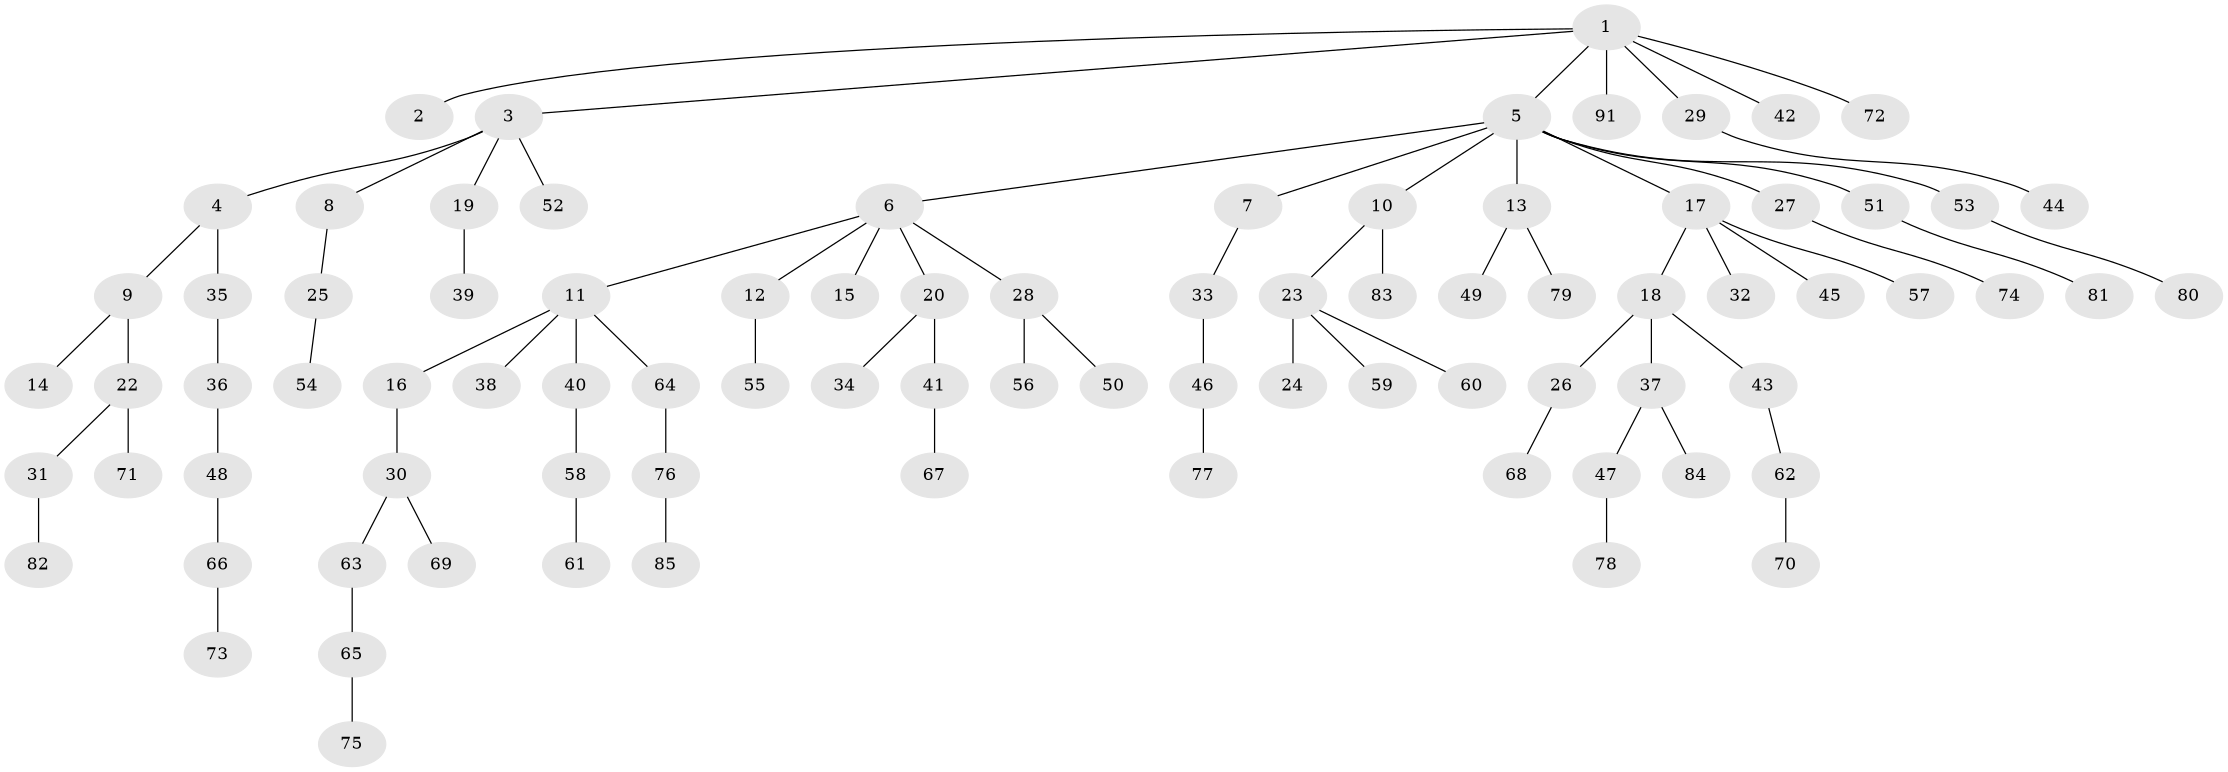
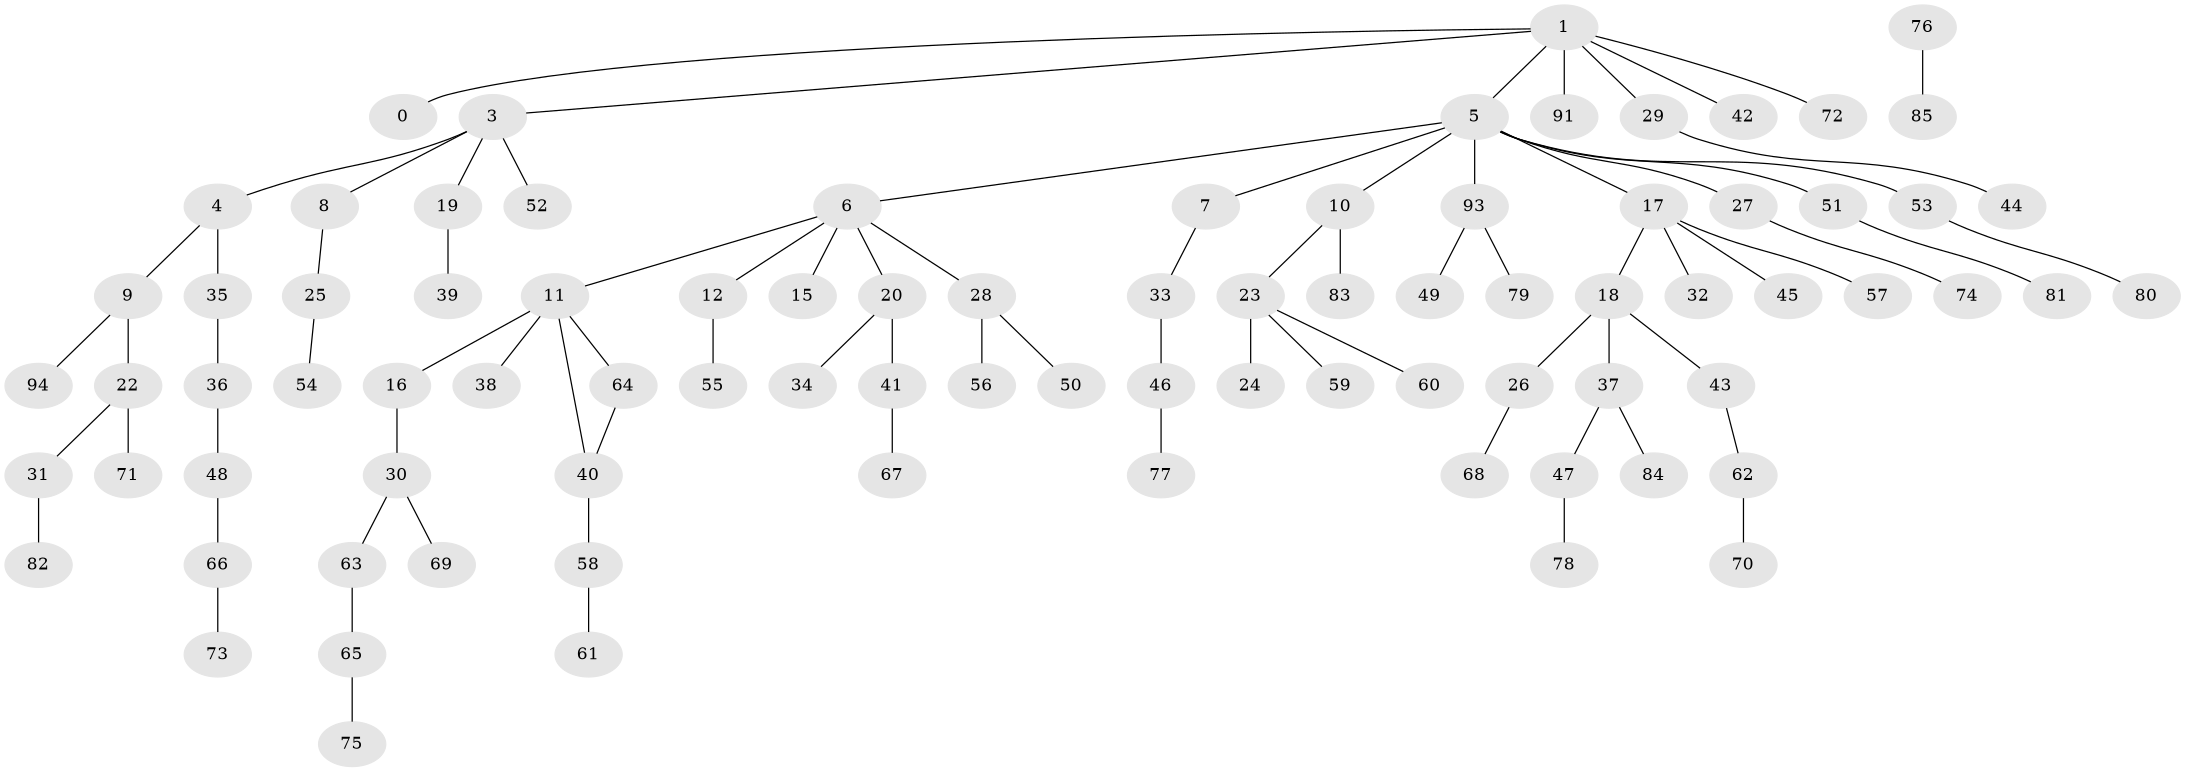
node "2": label "2" -> "0"
node "13": label "13" -> "93"
node "14": label "14" -> "94"
edge "64" -- "76": now "64" -- "40"
